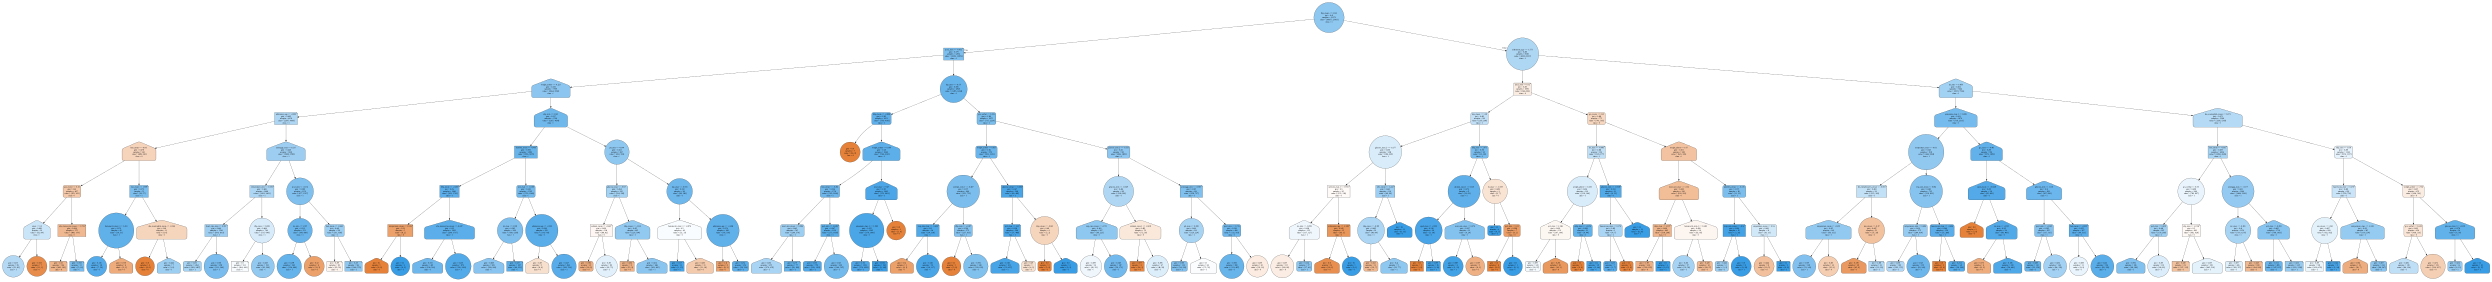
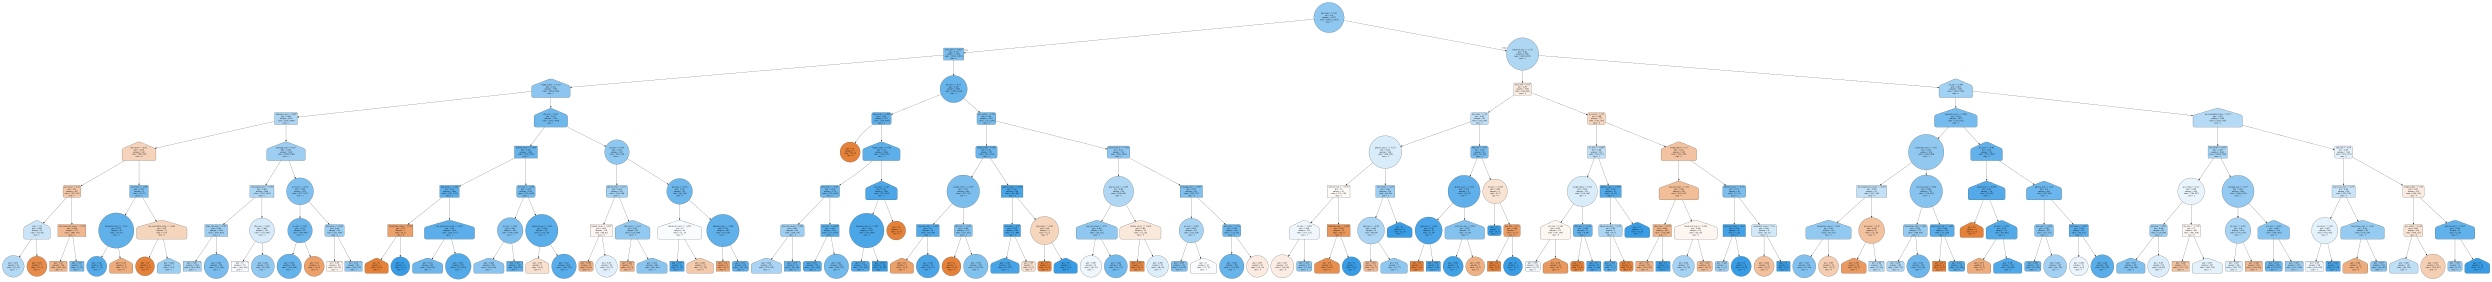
node "gini = 0.457 samples = 1454 value = [803, 1467] class = 1": shape box -> note
